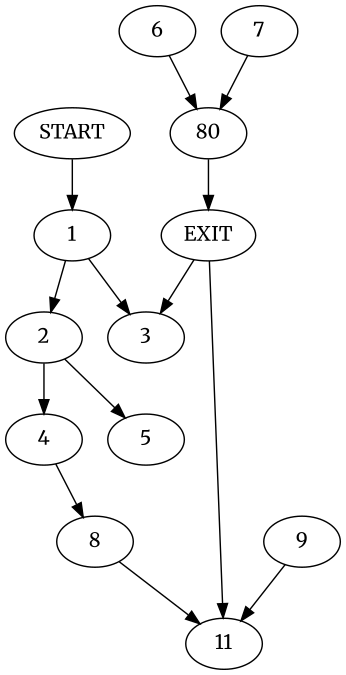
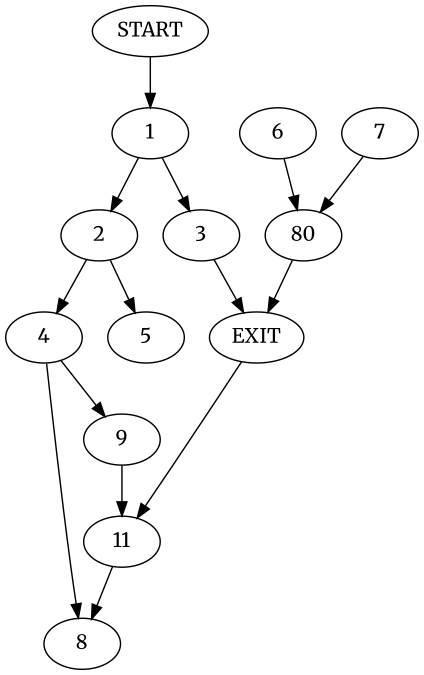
edge "EXIT" -> "3": reversed
edge "4" -> "9": added
edge "8" -> "11": reversed
